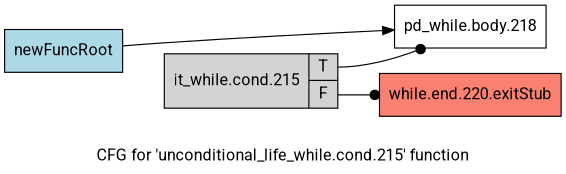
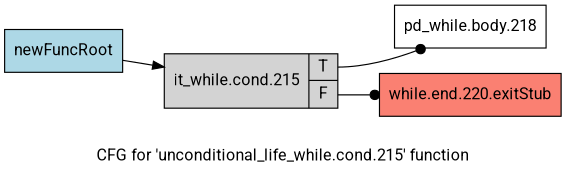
edge "newFuncRoot" -> "pd_while.body.218": now "newFuncRoot" -> "it_while.cond.215"
